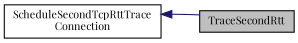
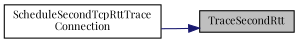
edge "TraceSecondRtt" -> "ScheduleSecondTcpRttTrace Connection": reversed
